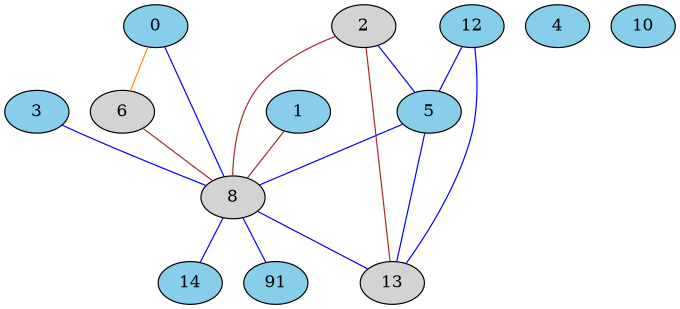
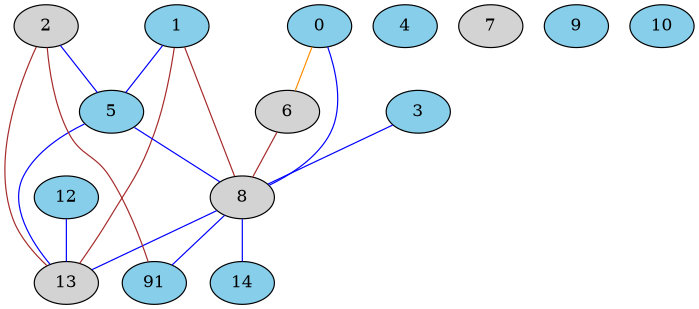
node "7": added
node "9": added
edge "12" -- "5": now "1" -- "5"
edge "2" -- "8": now "2" -- "91"
edge "1" -- "13": added
